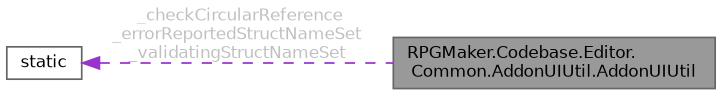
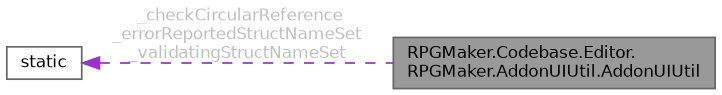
node "RPGMaker.Codebase.Editor. Common.AddonUIUtil.AddonUIUtil": label "RPGMaker.Codebase.Editor. Common.AddonUIUtil.AddonUIUtil" -> "RPGMaker.Codebase.Editor. RPGMaker.AddonUIUtil.AddonUIUtil"
